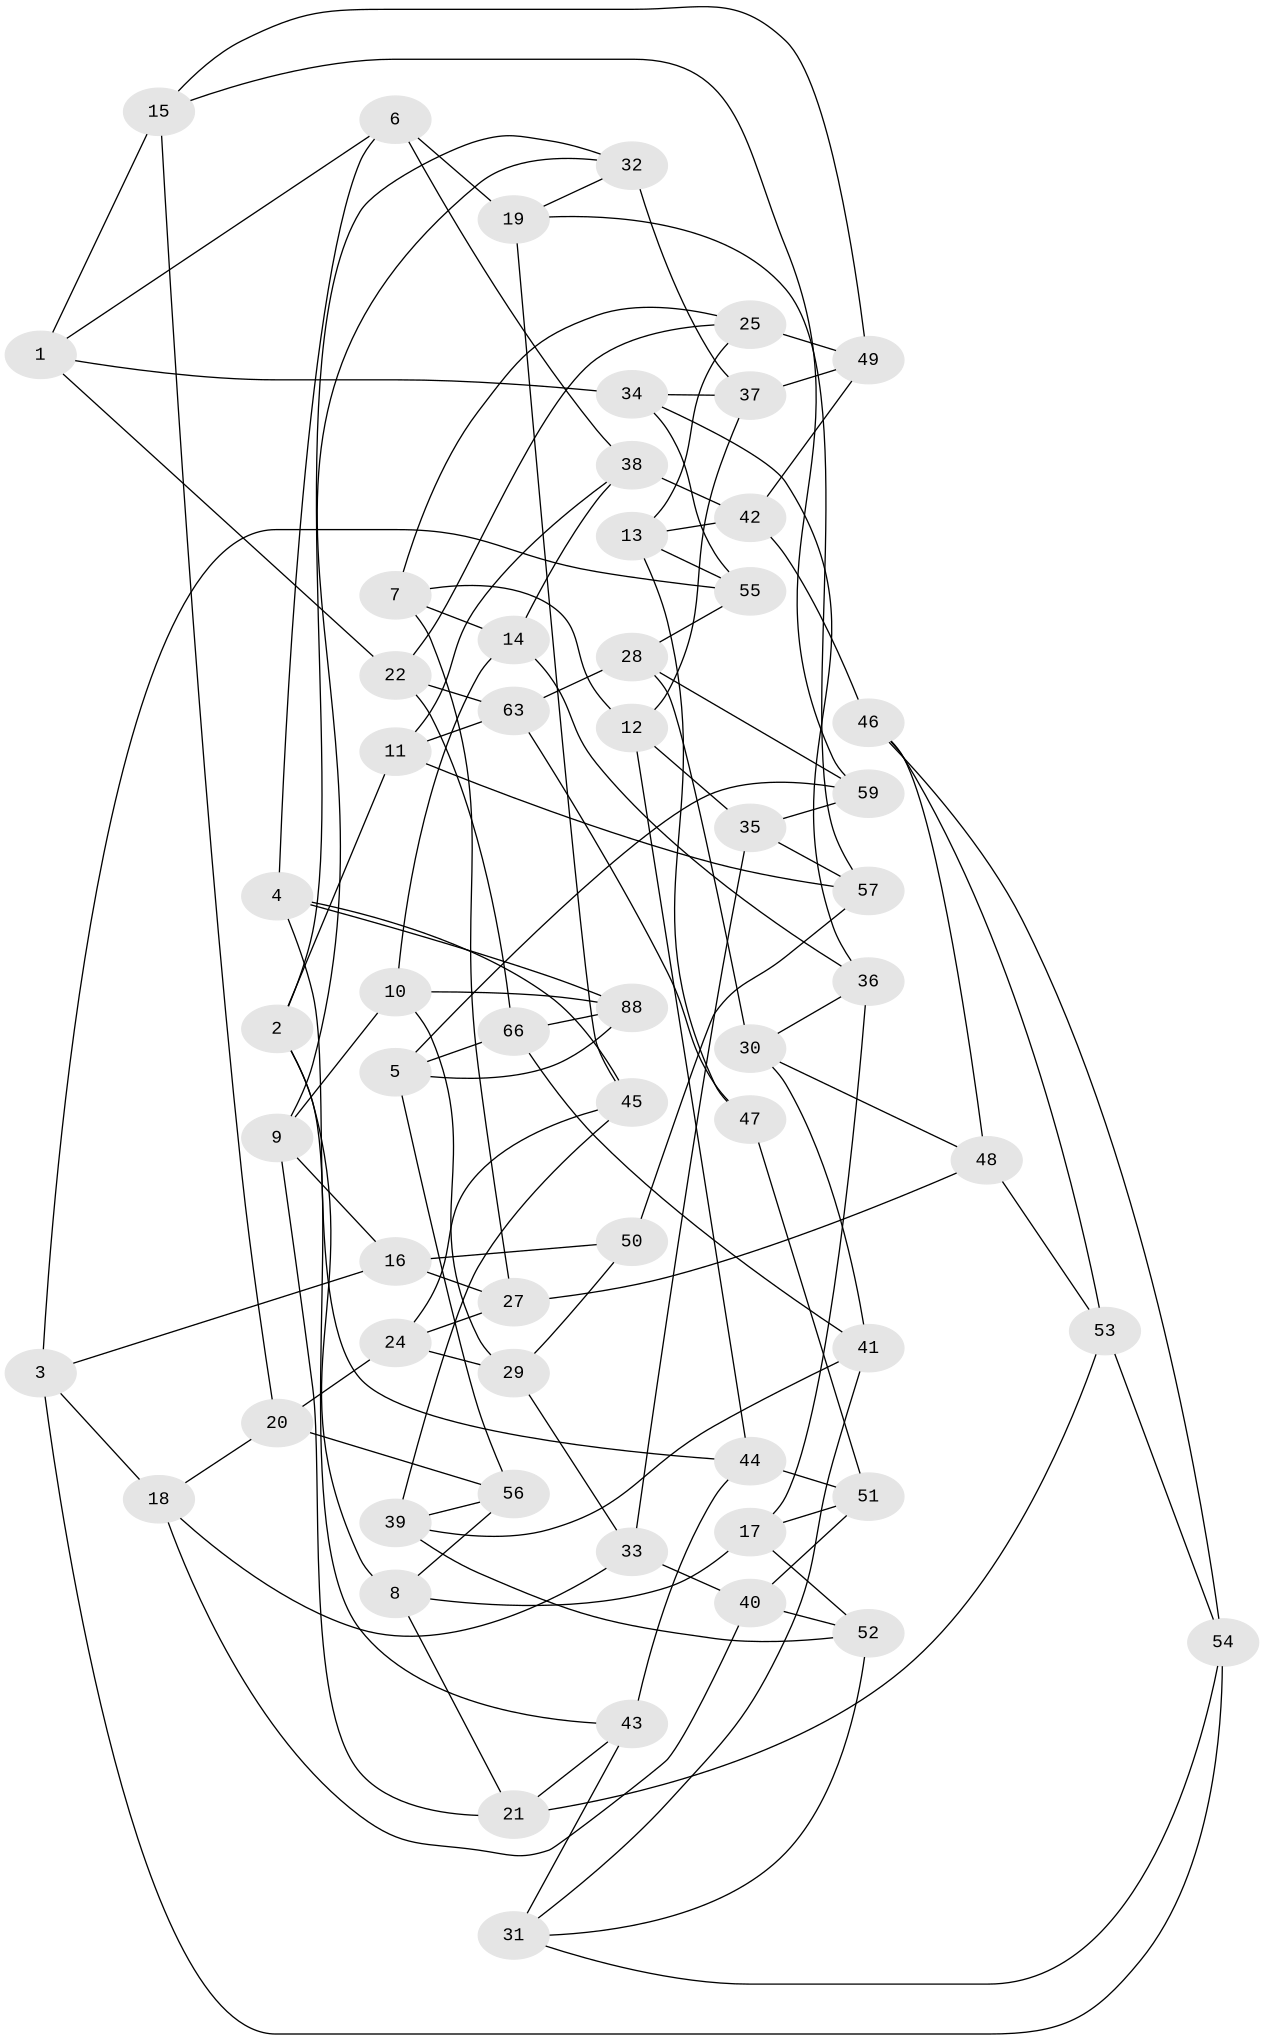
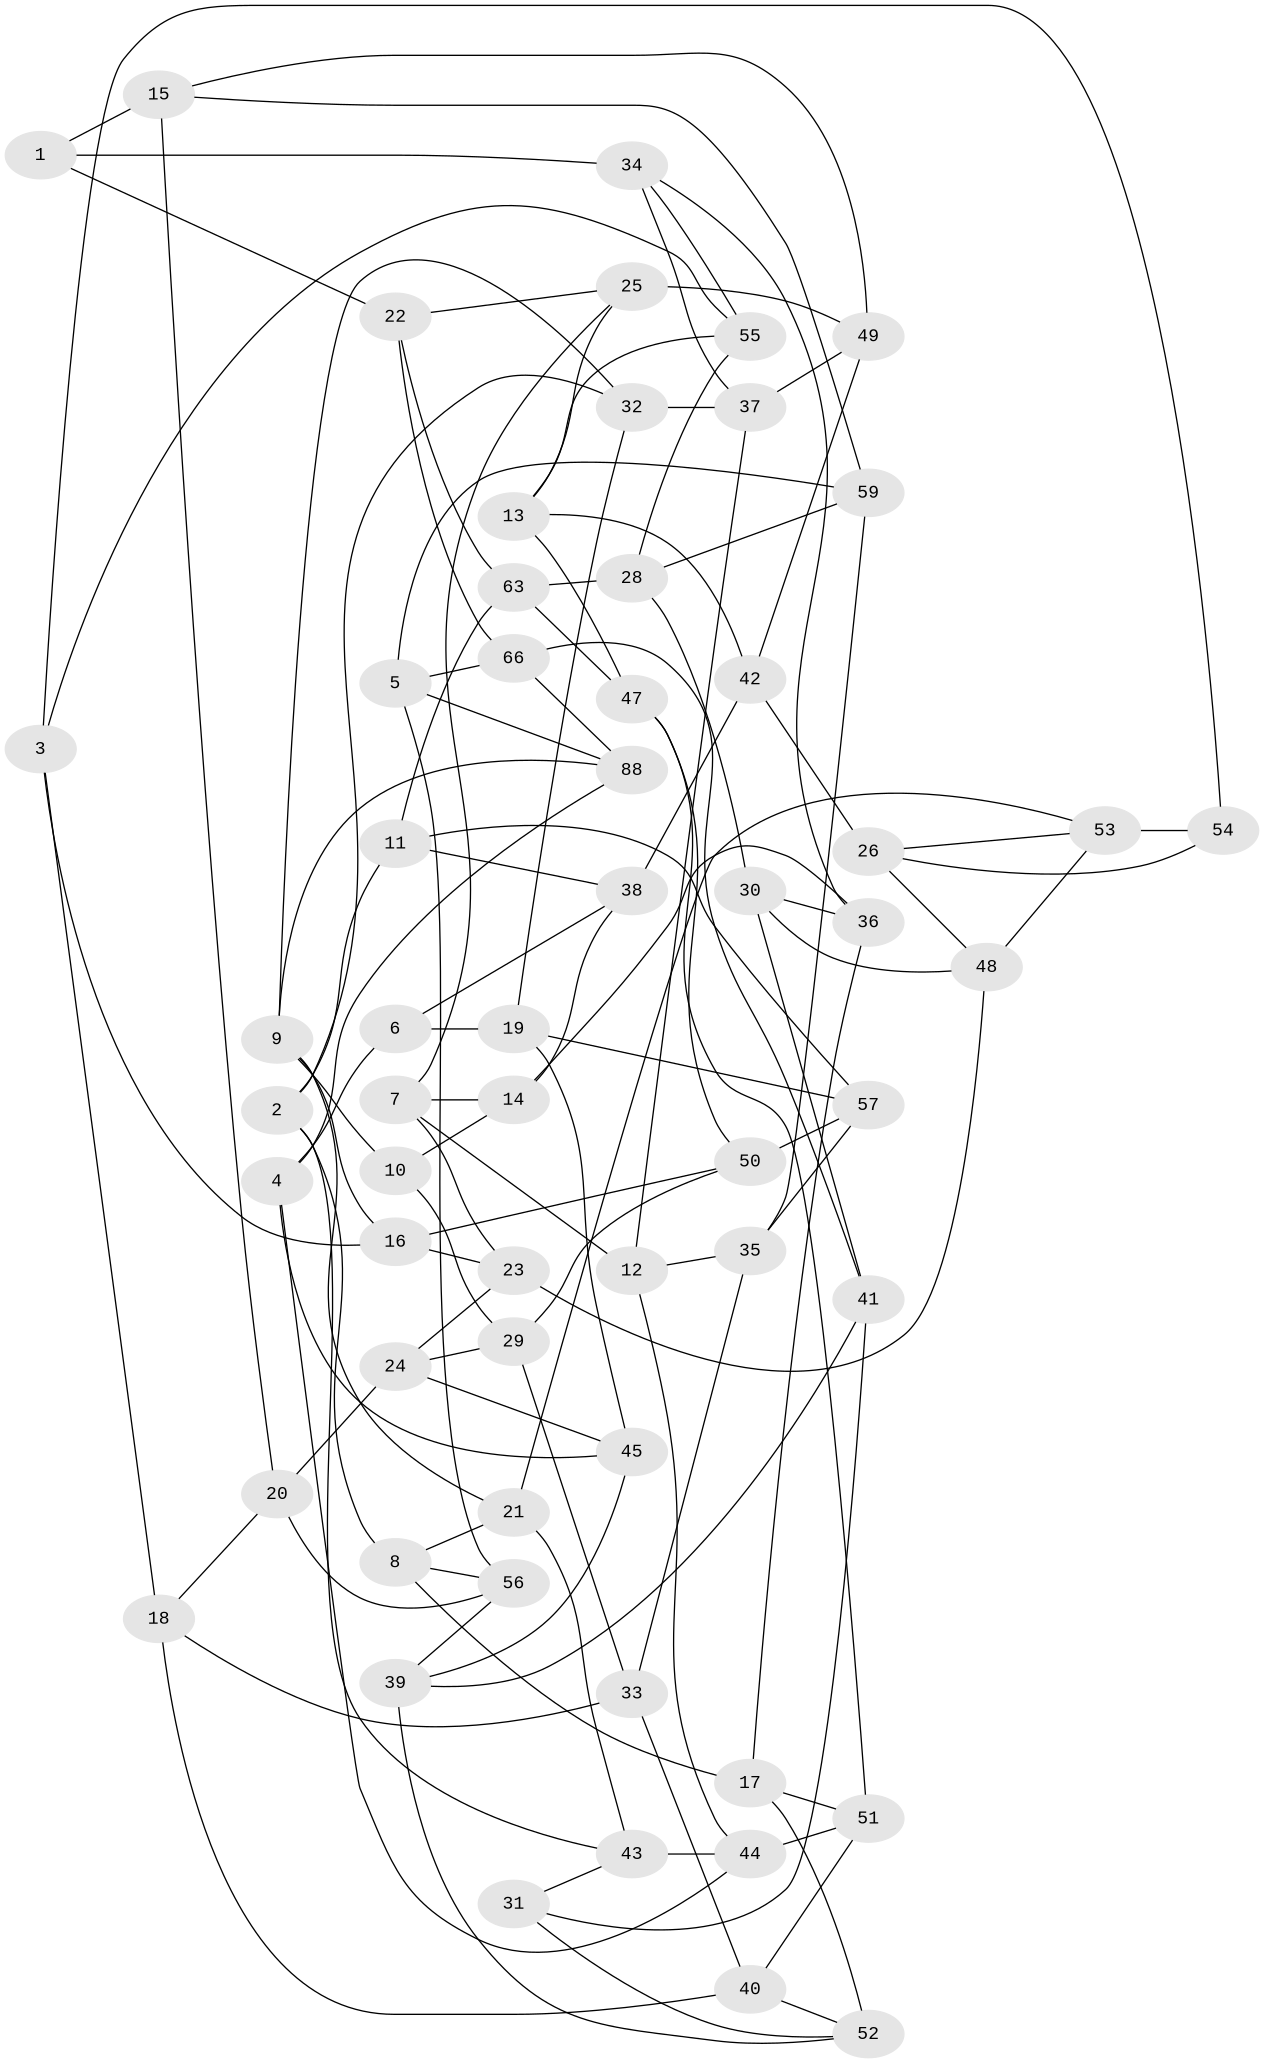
edge "6" -- "1": removed
node "46": label "46" -> "26"
edge "47" -- "50": added
edge "10" -- "88": now "9" -- "88"
node "27": label "27" -> "23"
edge "54" -- "31": removed
